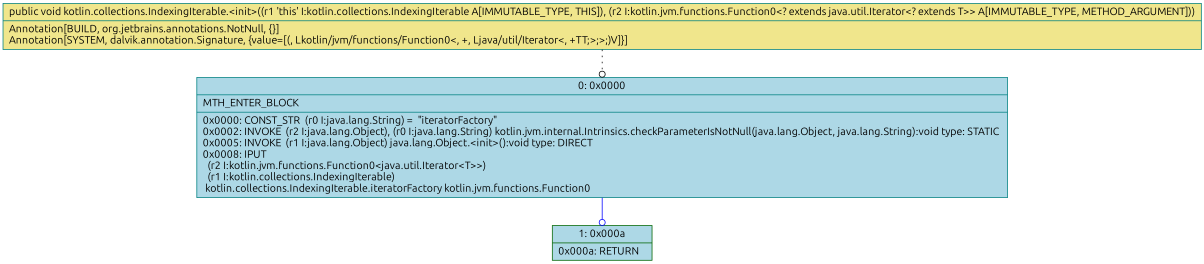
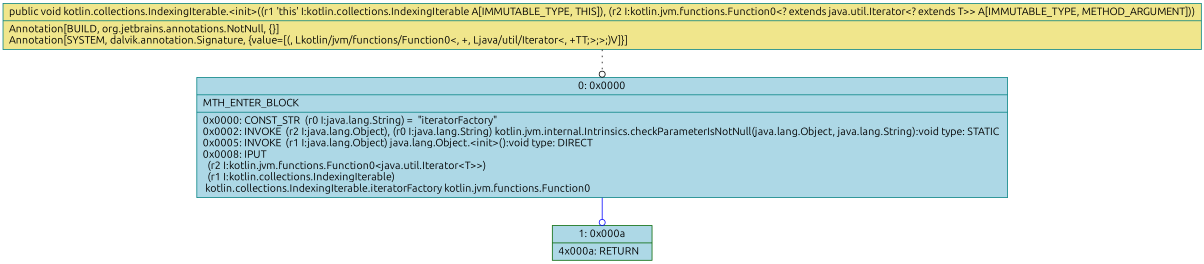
node "1: 0x000a": text "0x000a: RETURN" -> "4x000a: RETURN"
